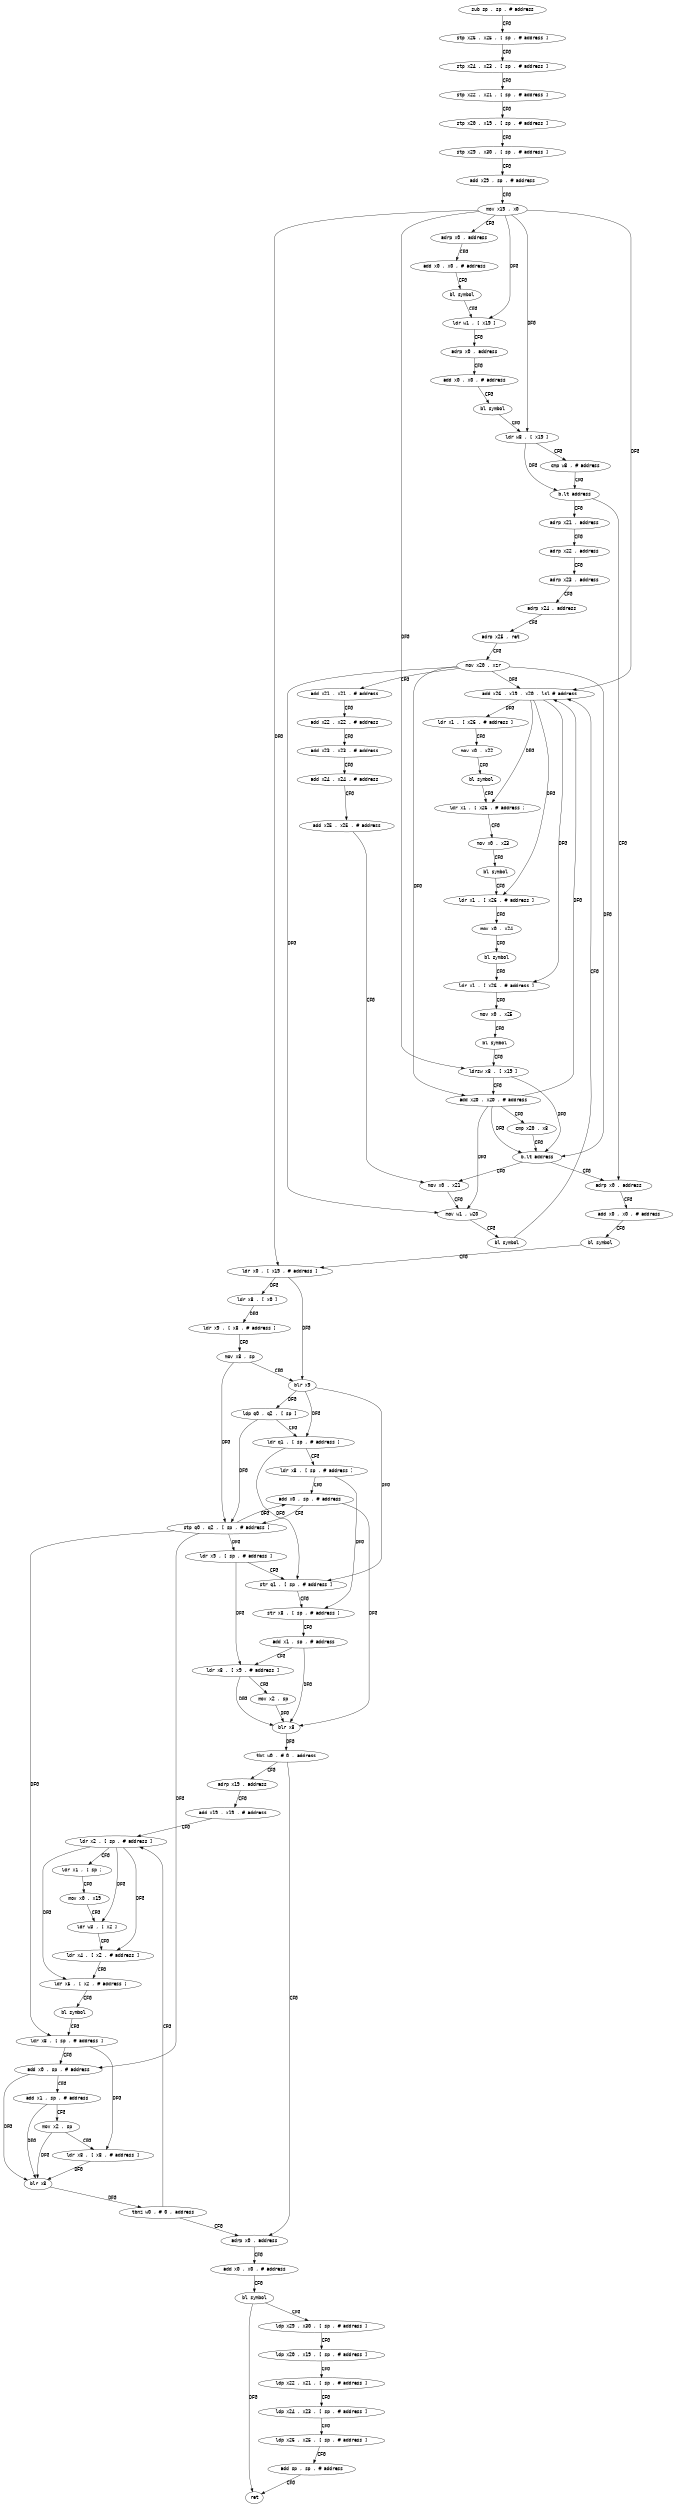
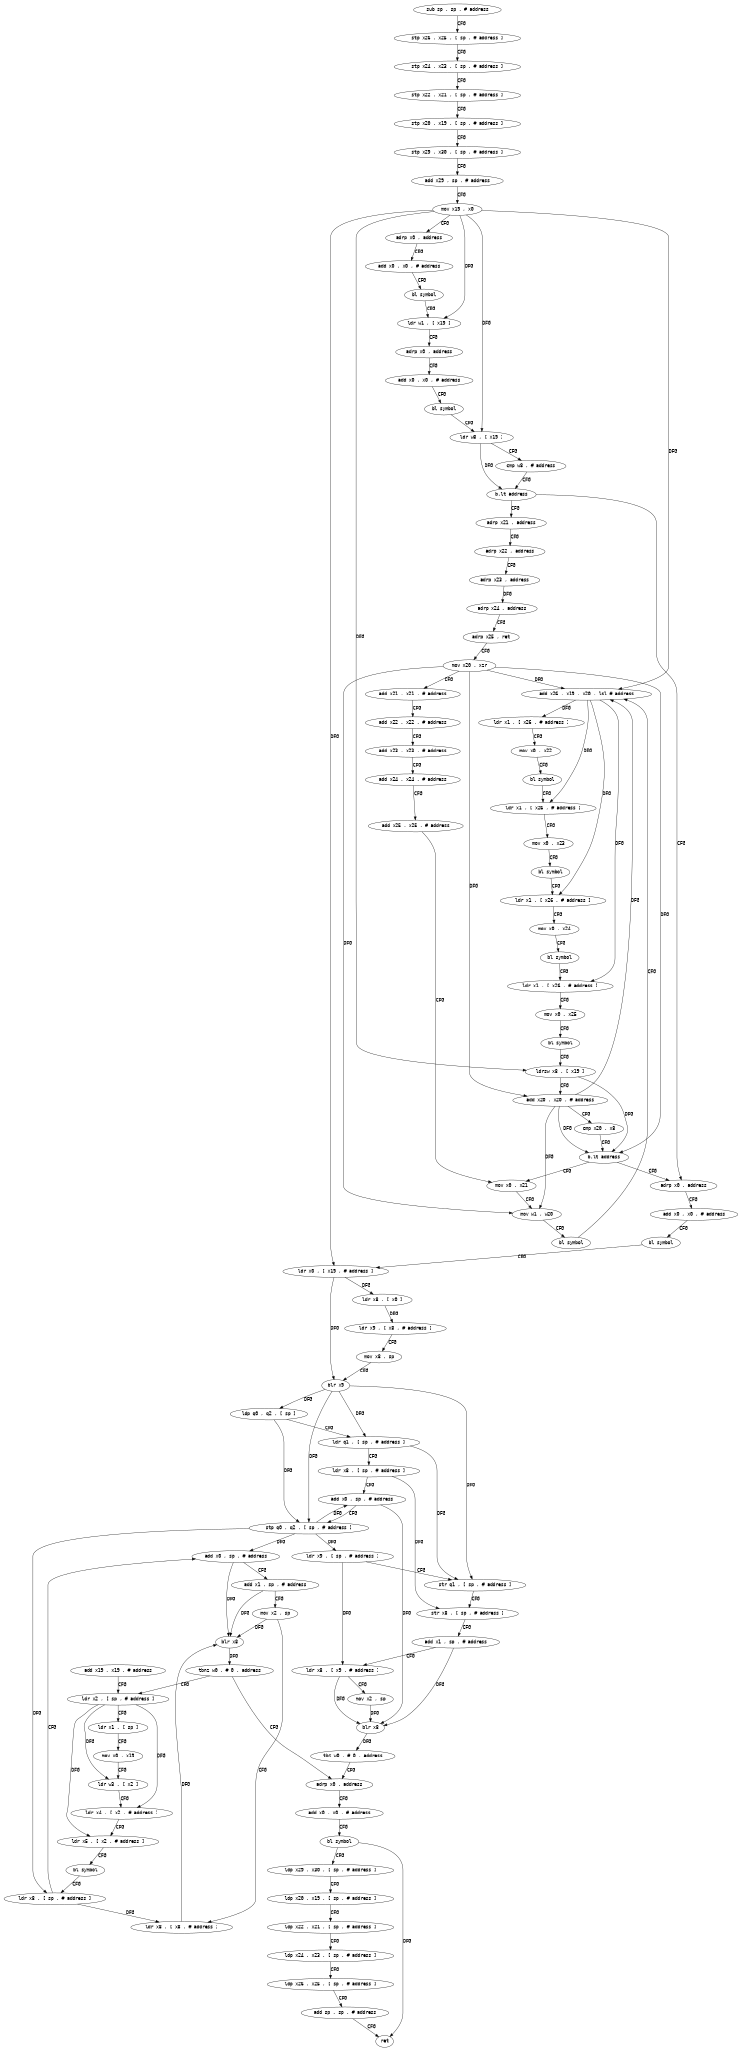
edge "adrp x23 , address" -> "adrp x24 , address": label "CFG" -> "DFG"
edge "mov x8 , sp" -> "stp q0 , q2 , [ sp , # address ]": now "blr x9" -> "stp q0 , q2 , [ sp , # address ]"
node "adrp x19 , address": removed
